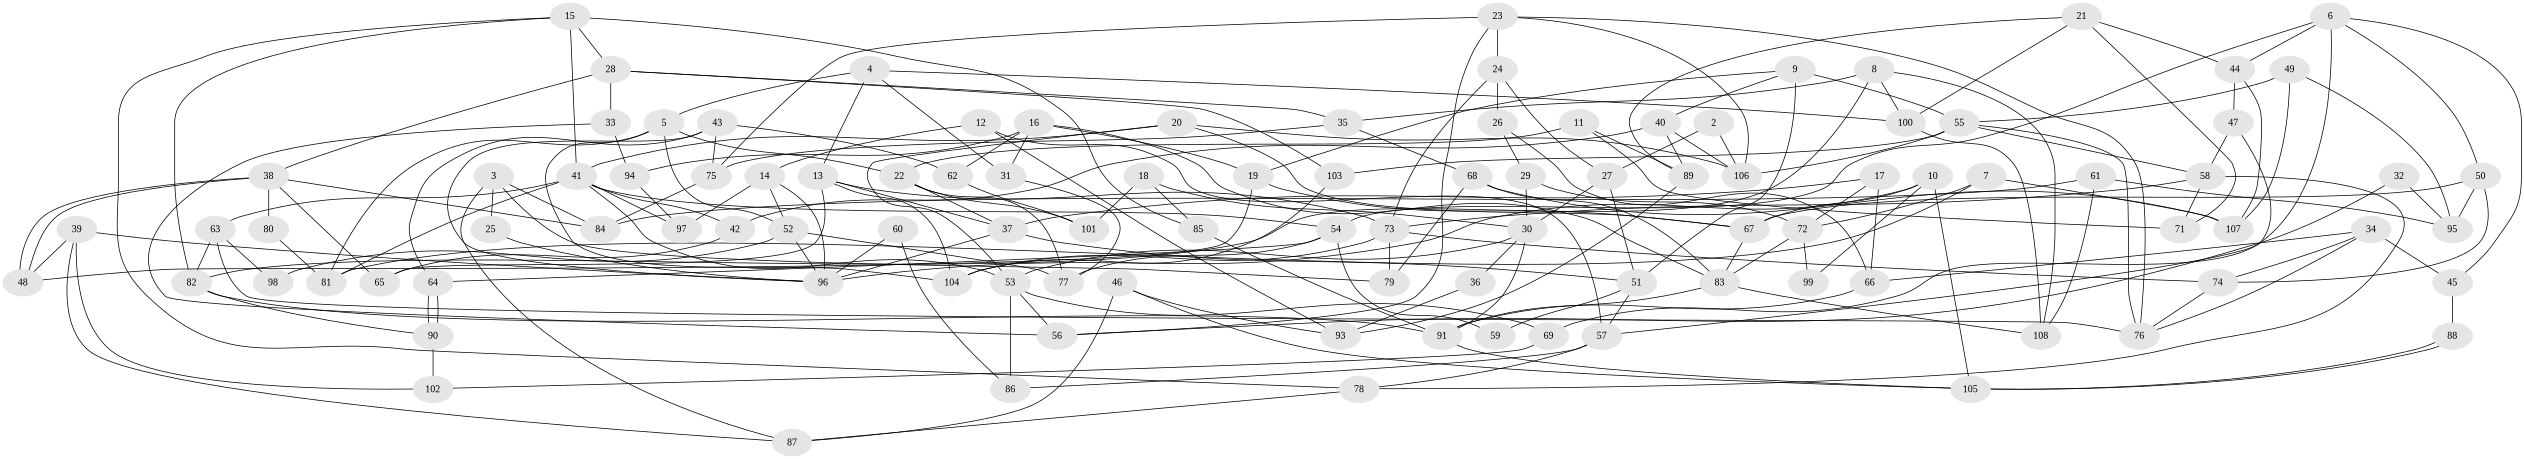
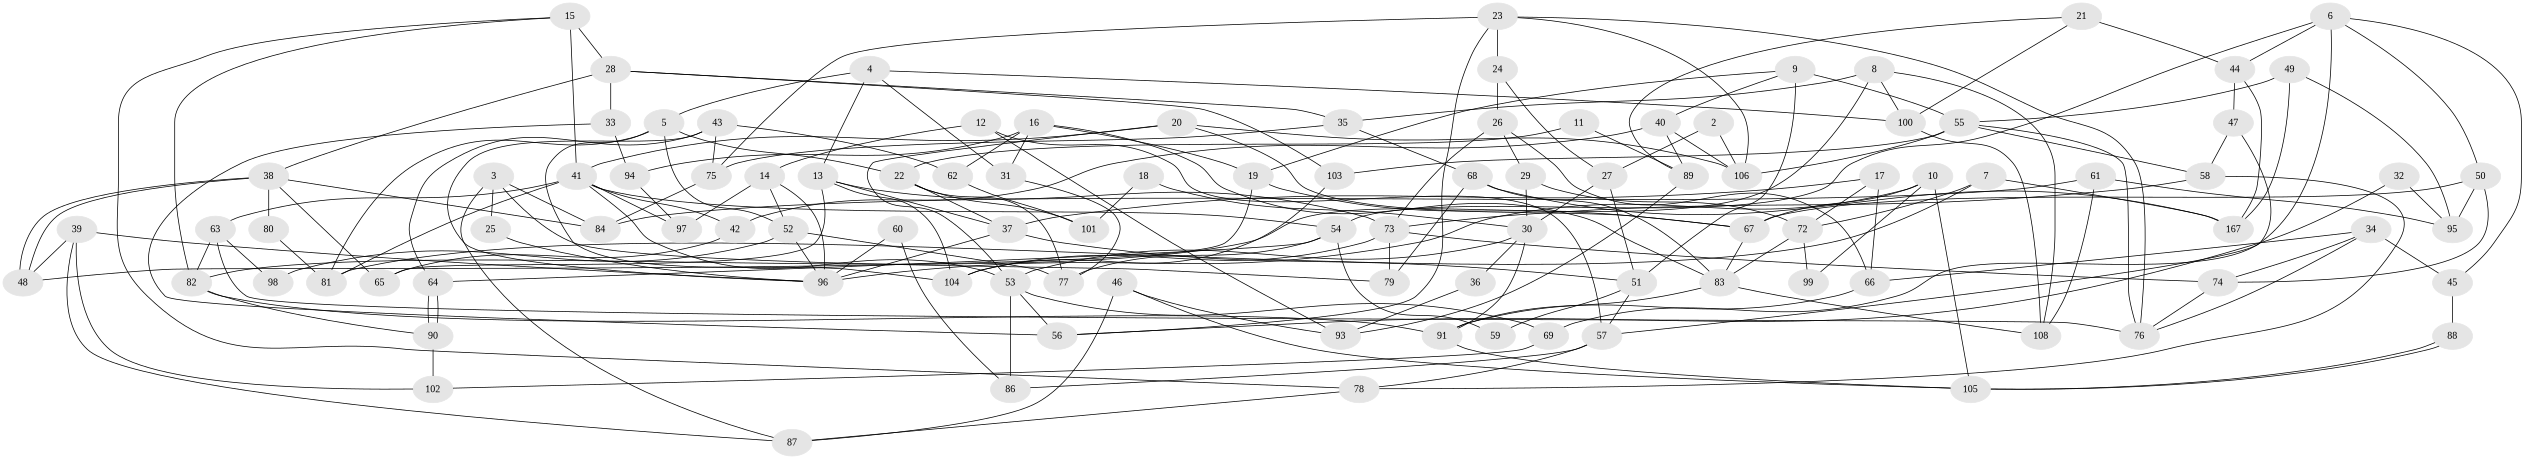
edge "24" -- "73": now "26" -- "73"
node "85": removed
node "71": removed
node "107": label "107" -> "167"
